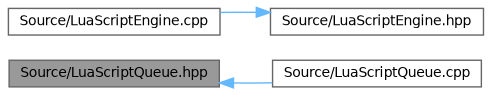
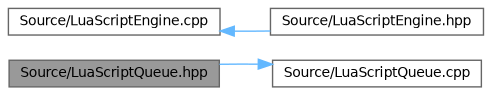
edge "Source/LuaScriptEngine.cpp" -> "Source/LuaScriptEngine.hpp": reversed
edge "Source/LuaScriptQueue.cpp" -> "Source/LuaScriptQueue.hpp": reversed
